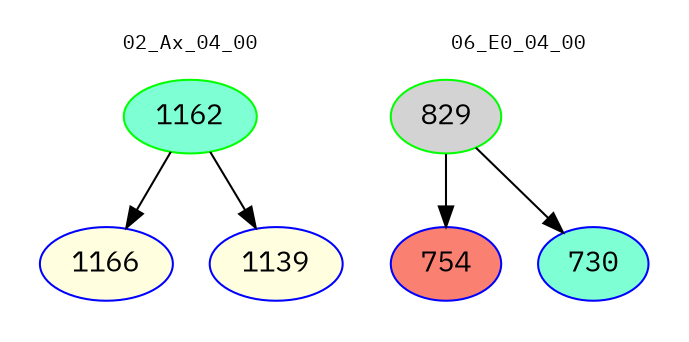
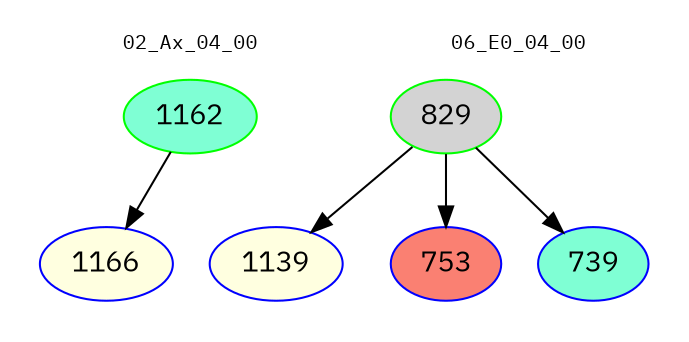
edge "1162" -> "1139": now "829" -> "1139"
node "754": label "754" -> "753"
node "730": label "730" -> "739"
